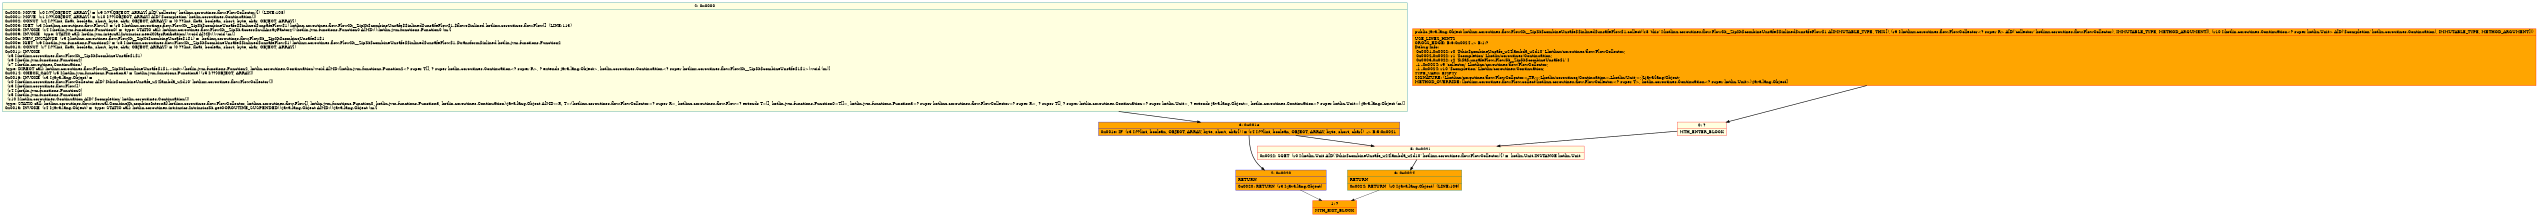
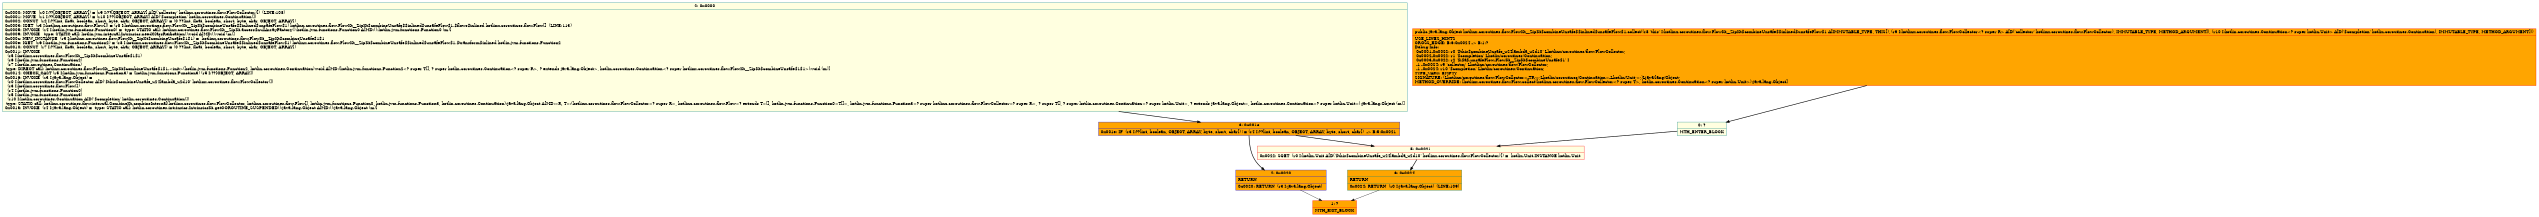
node "0: ?": color red -> teal
